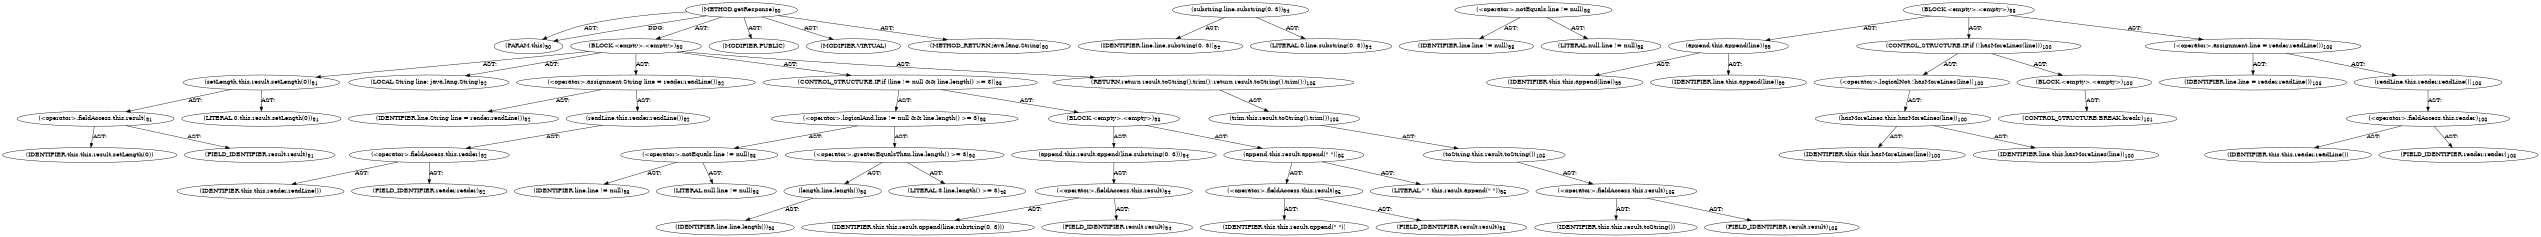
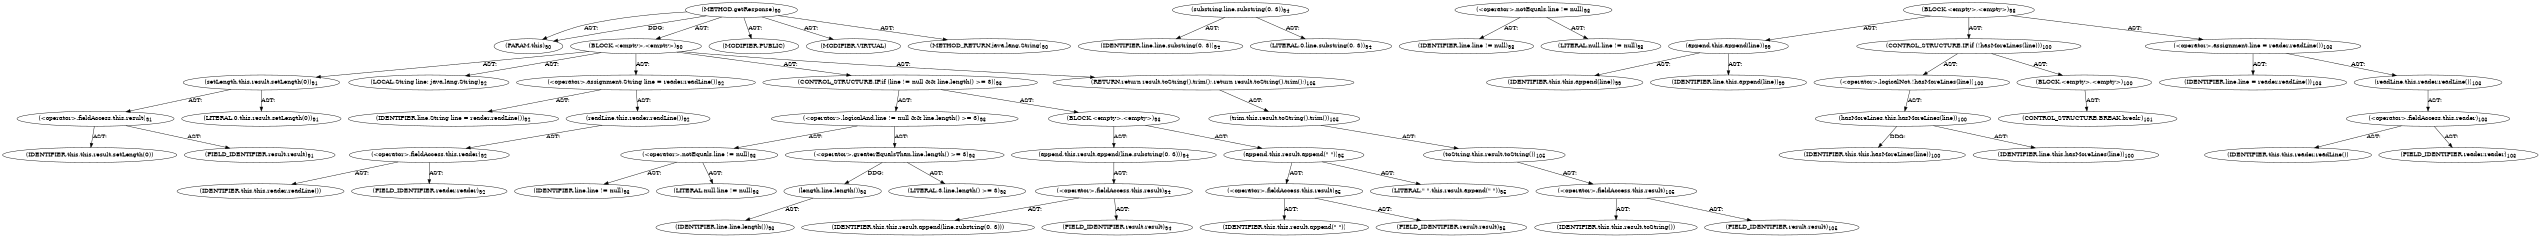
edge "(hasMoreLines,this.hasMoreLines(line))" -> "(IDENTIFIER,this,this.hasMoreLines(line))": label "AST: " -> "DDG: "
edge "(<operator>.greaterEqualsThan,line.length() >= 3)" -> "(length,line.length())": label "AST: " -> "DDG: "
node "(LITERAL,3,line.length() >= 3)": text "43" -> "93"
